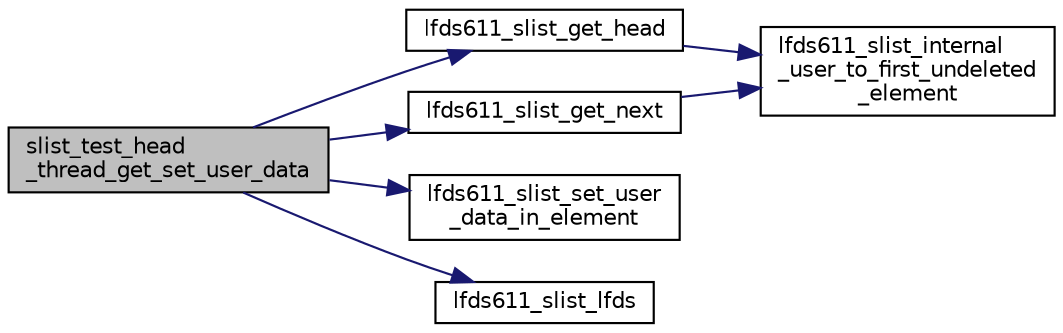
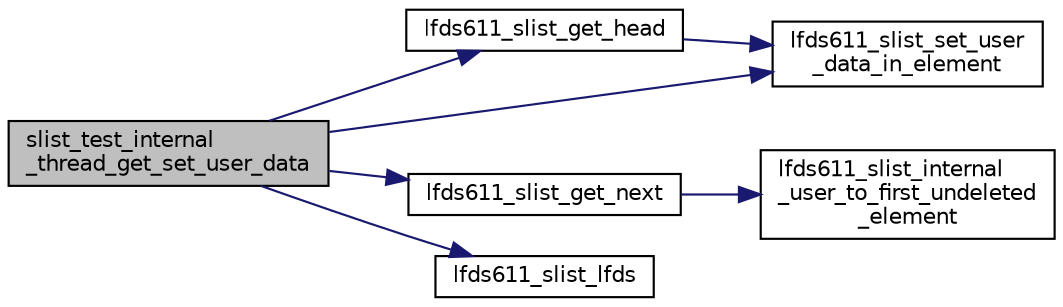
edge "lfds611_slist_get_head" -> "lfds611_slist_internal _user_to_first_undeleted _element": now "lfds611_slist_get_head" -> "lfds611_slist_set_user _data_in_element"
node "slist_test_head _thread_get_set_user_data": label "slist_test_head _thread_get_set_user_data" -> "slist_test_internal _thread_get_set_user_data"
